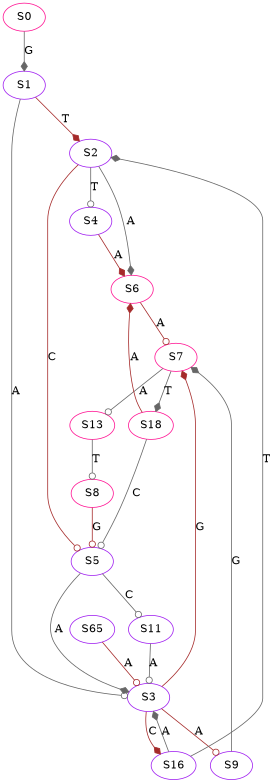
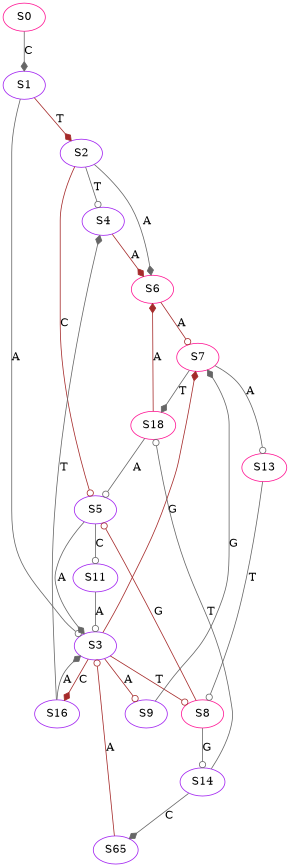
edge "S0" -> "S1": label "G" -> "C"
edge "S16" -> "S2": now "S16" -> "S4"
edge "S18" -> "S5": label "C" -> "A"
edge "S3" -> "S8": added, label "T"
node "S14": added
